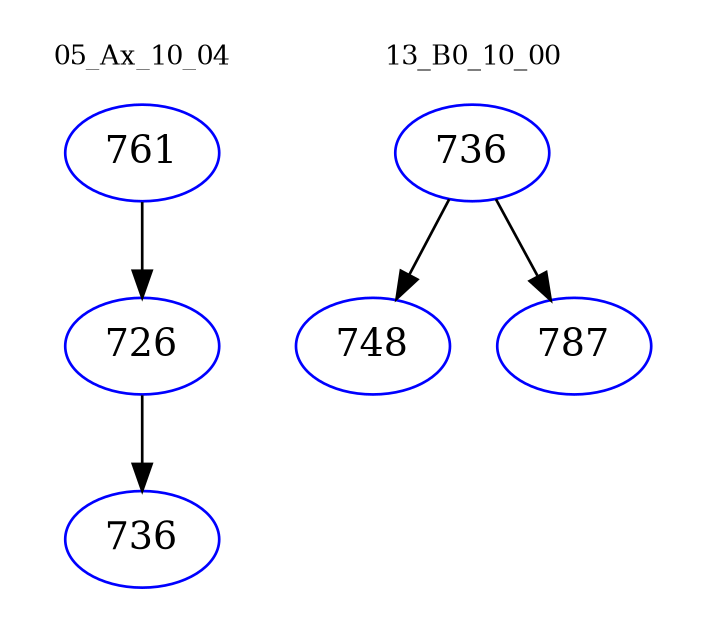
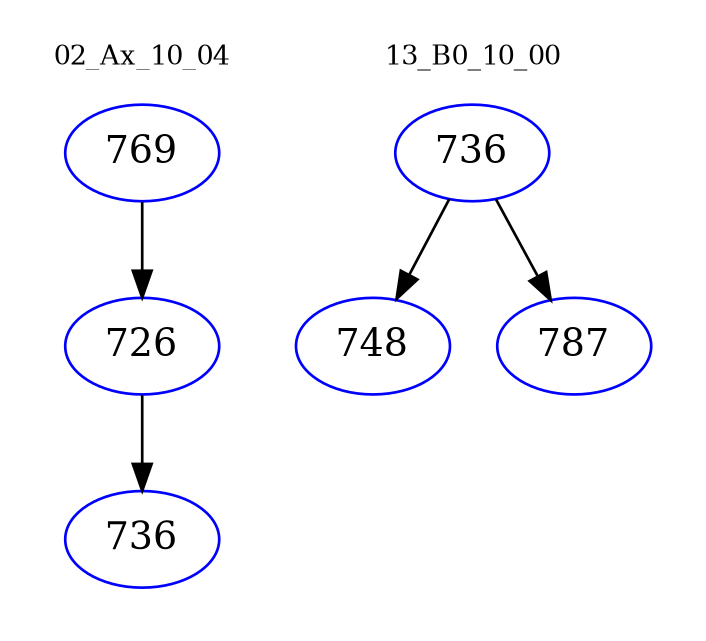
cluster "05_Ax_10_04": label "05_Ax_10_04" -> "02_Ax_10_04"
node "761": label "761" -> "769"
